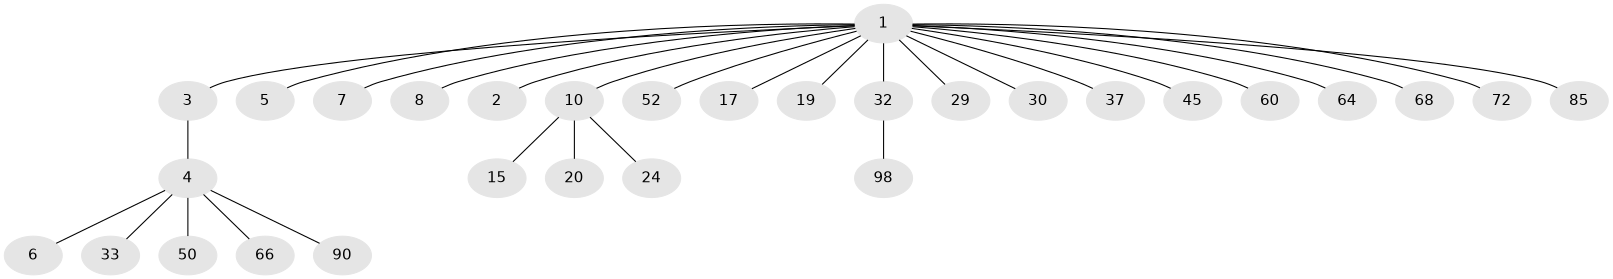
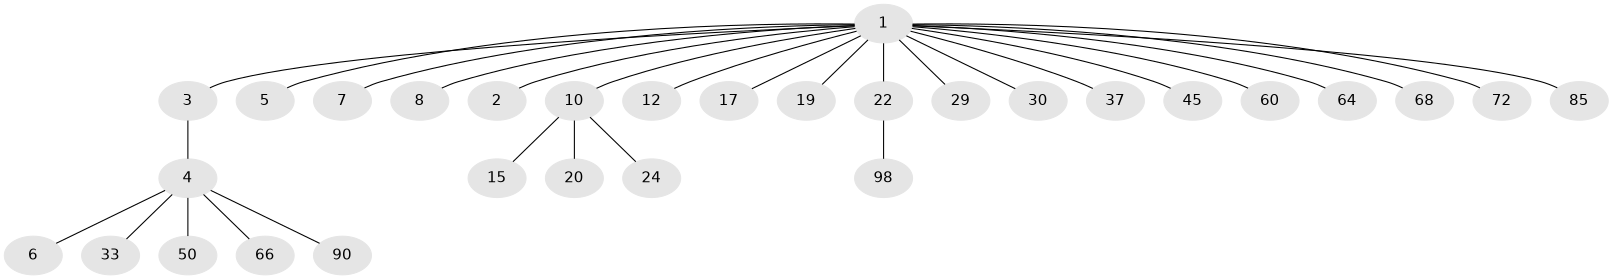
node "52": label "52" -> "12"
node "32": label "32" -> "22"
